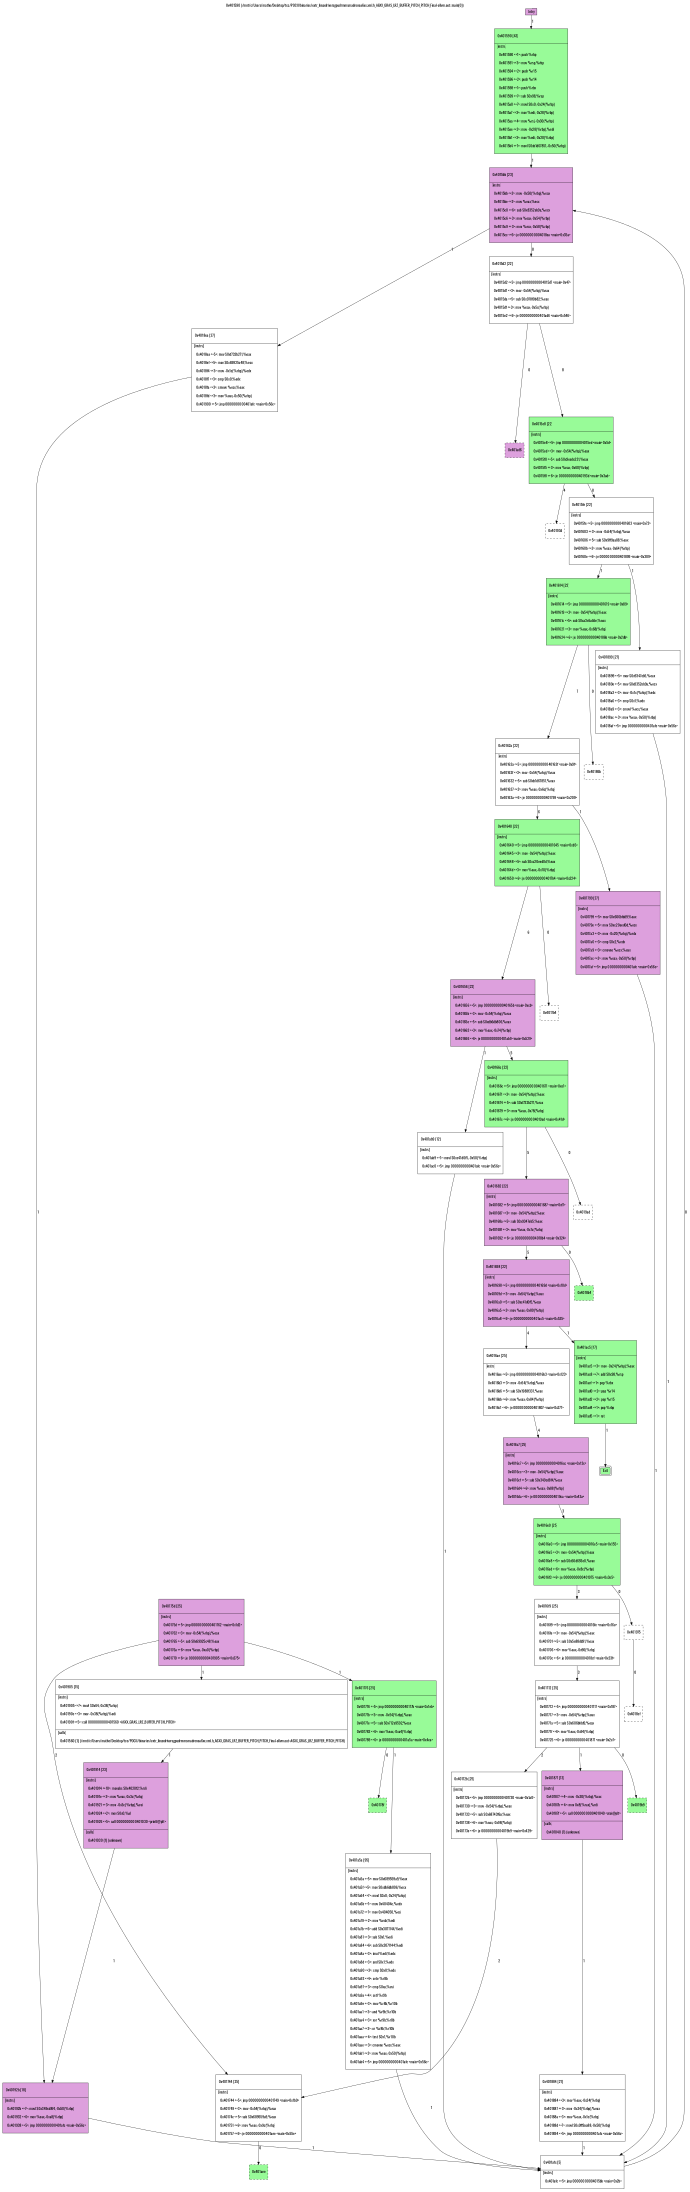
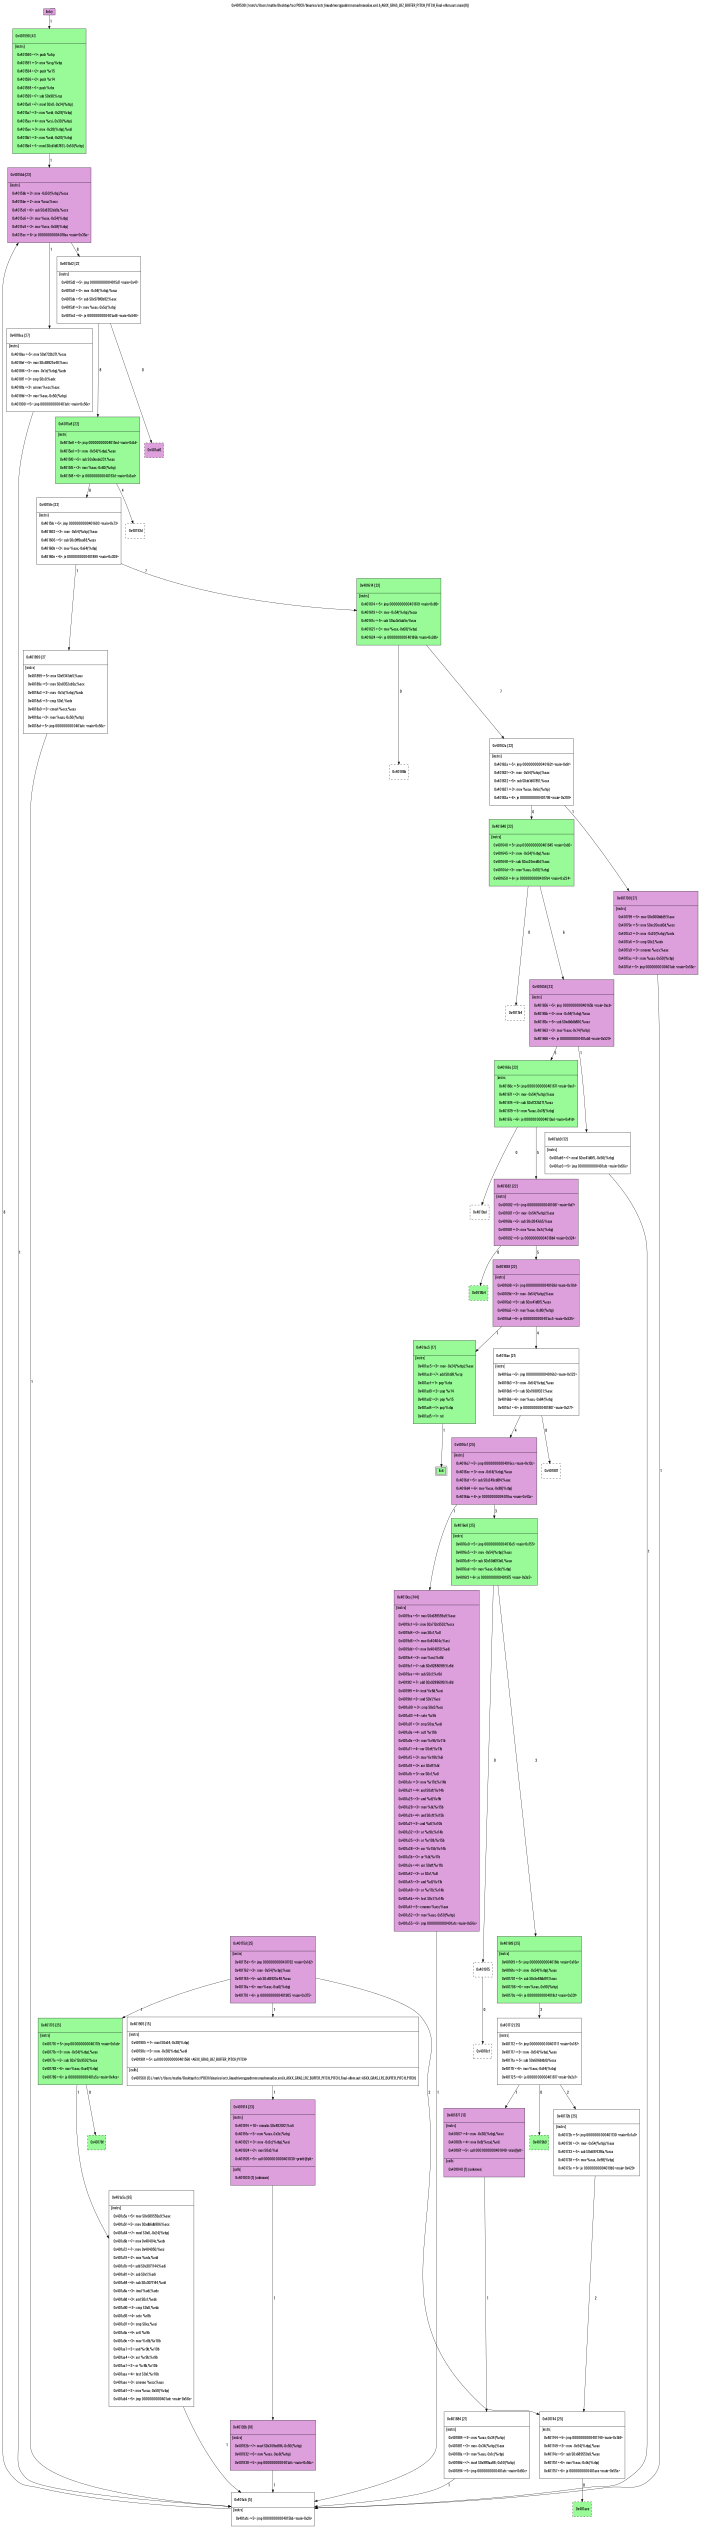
edge "0x4018ea [27]" -> "0x40192b [18]": now "0x4018ea [27]" -> "0x401afc [5]"
node "0x401807": added
node "0x4016f9 [25]": fillcolor white -> palegreen
node "0x4019ca [144]": added
